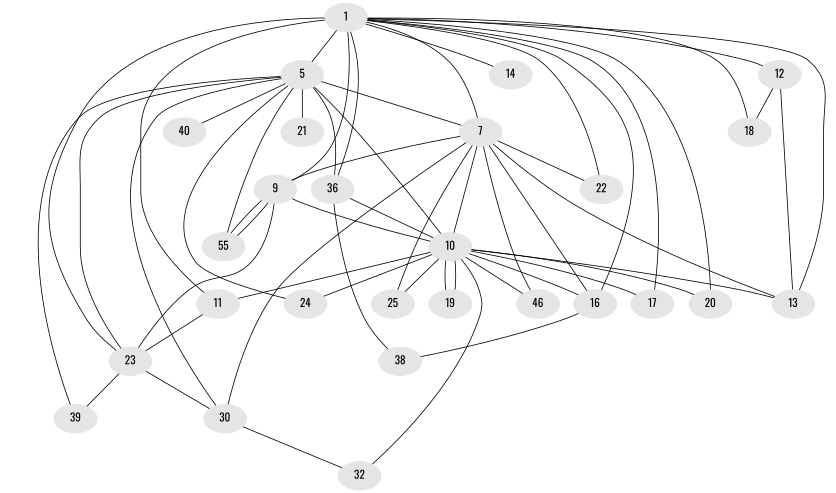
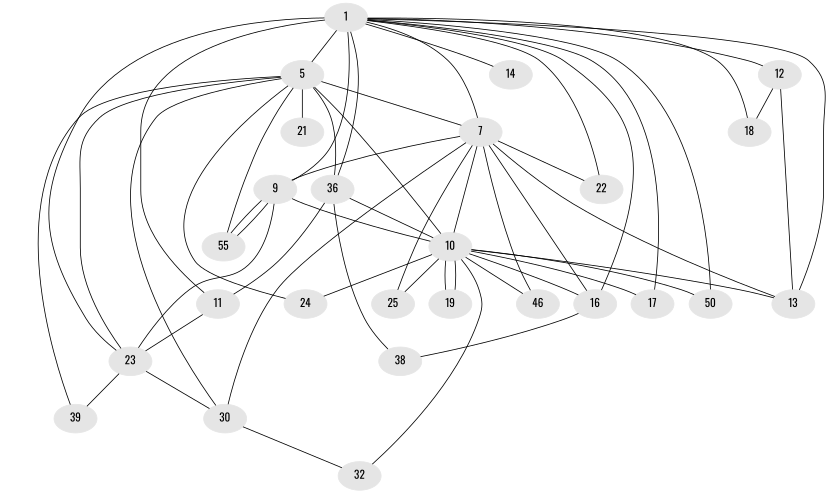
node "40": removed
edge "10" -- "11": now "36" -- "11"
node "20": label "20" -> "50"
